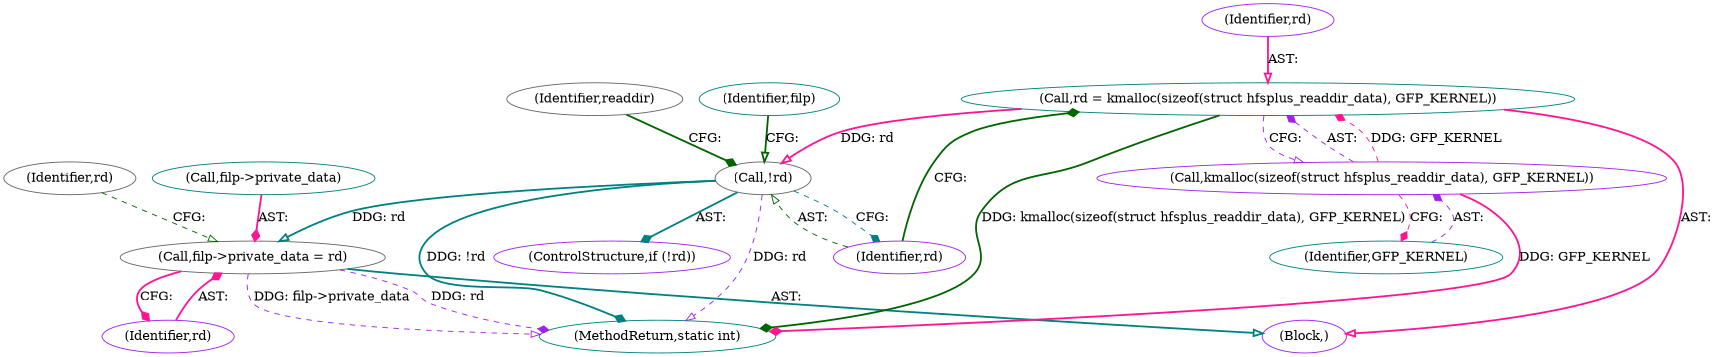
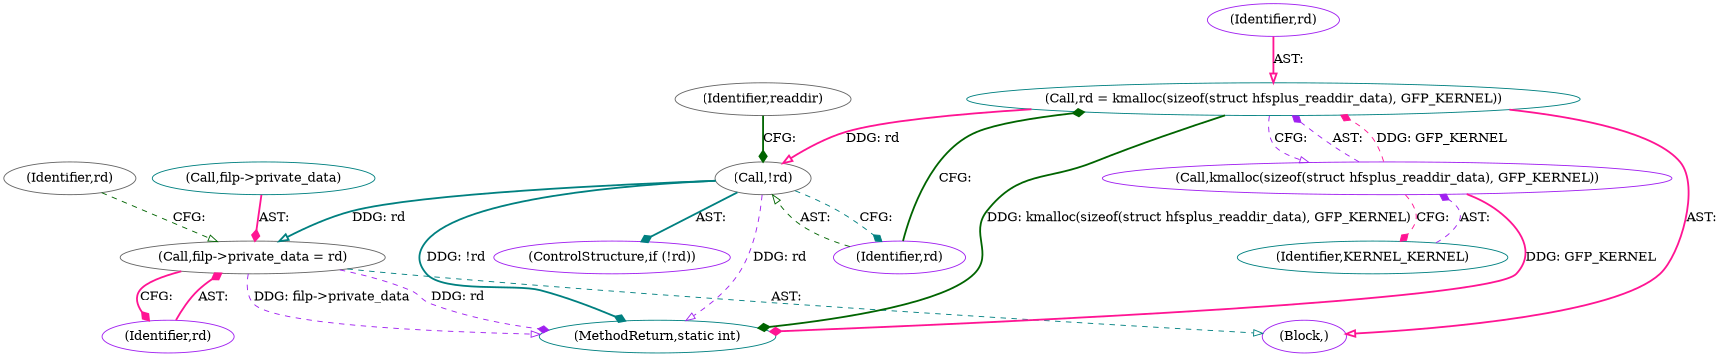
node "(Identifier,filp)": removed
node "(Identifier,GFP_KERNEL)": label "(Identifier,GFP_KERNEL)" -> "(Identifier,KERNEL_KERNEL)"
edge "(Call,filp->private_data = rd)" -> "(Block,)": style bold -> dashed
